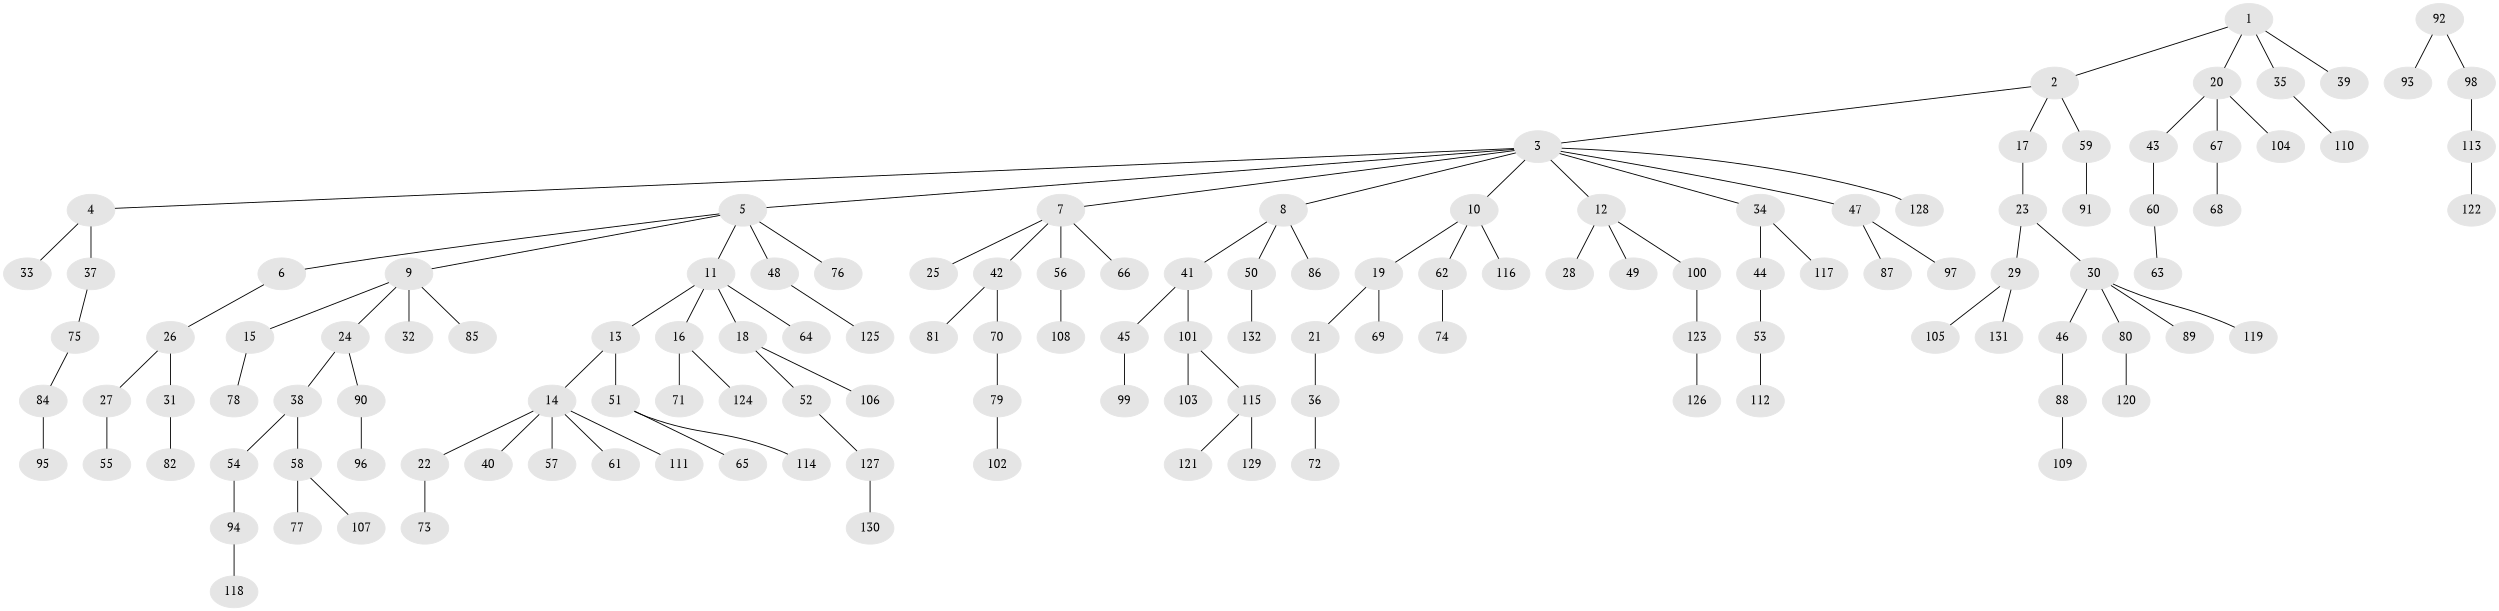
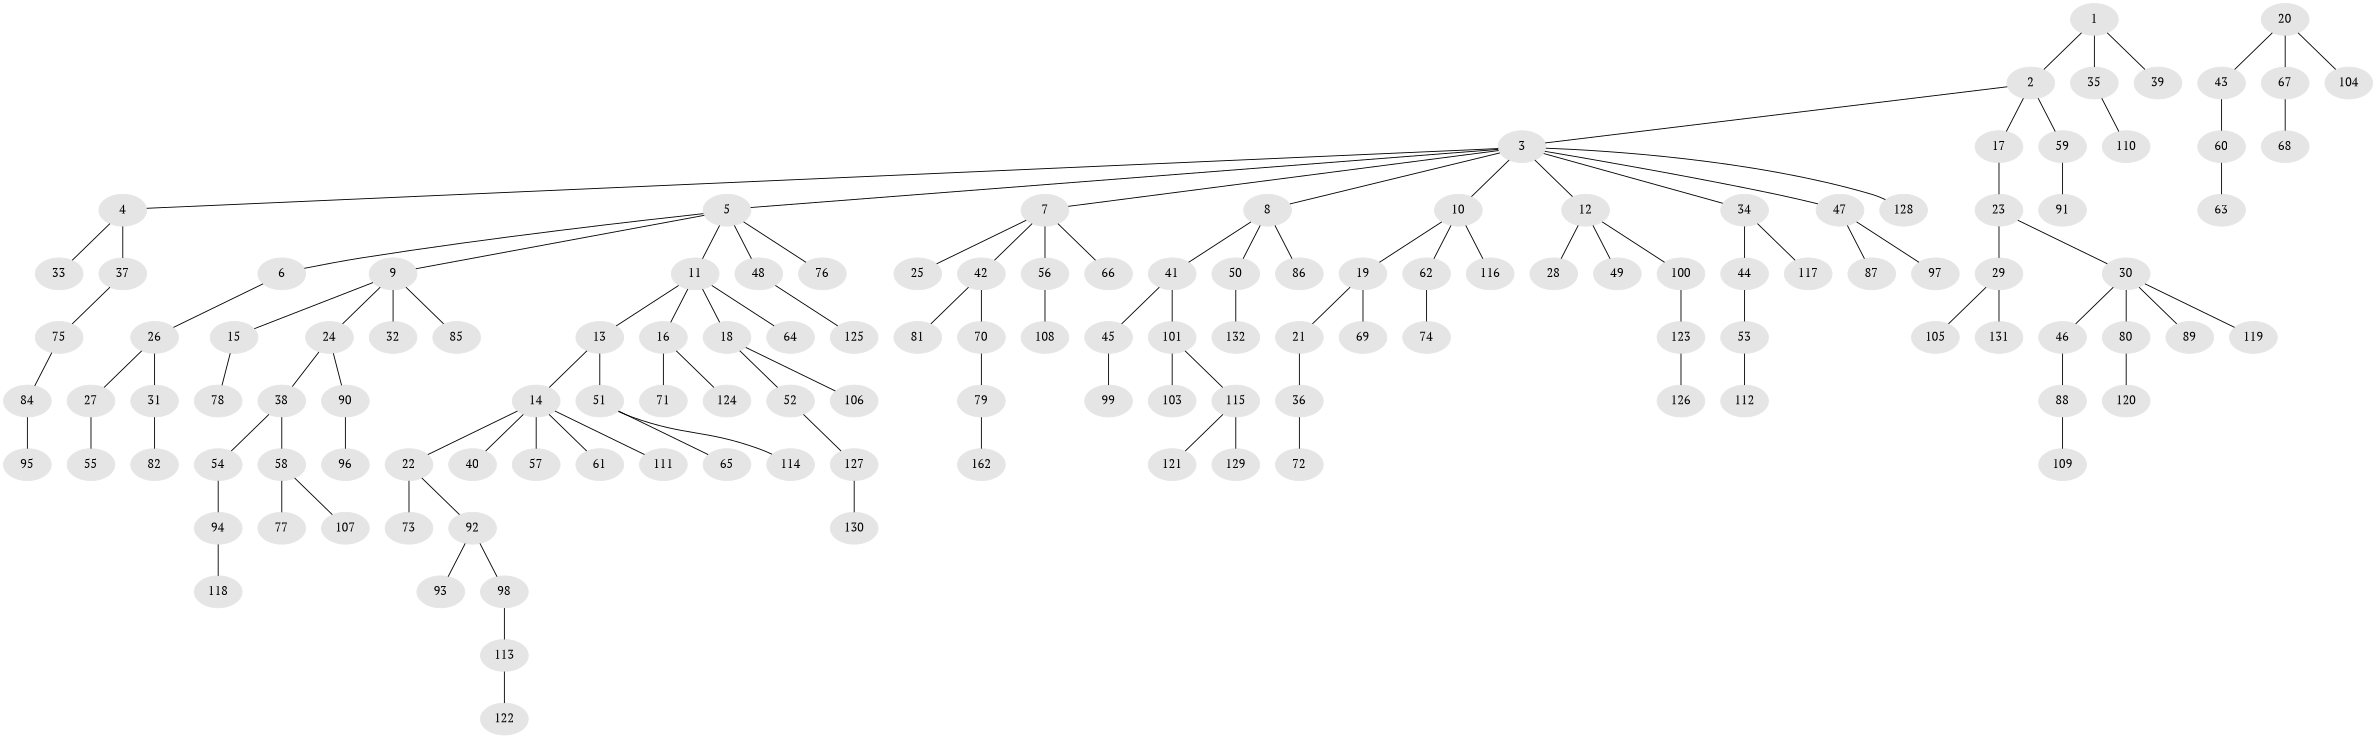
edge "1" -- "20": removed
node "102": label "102" -> "162"
edge "22" -- "92": added
